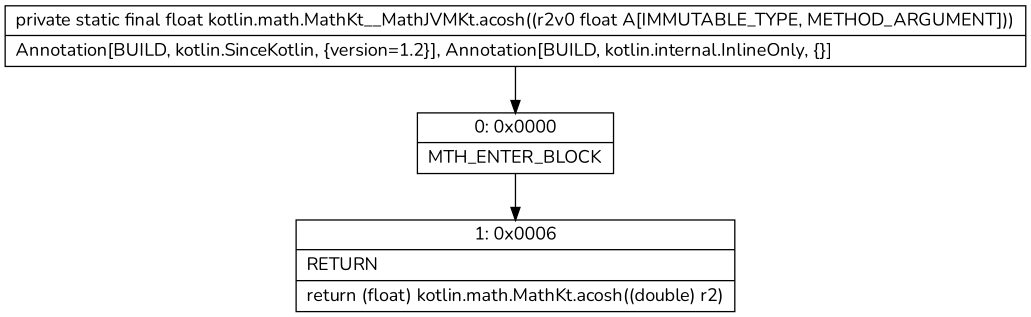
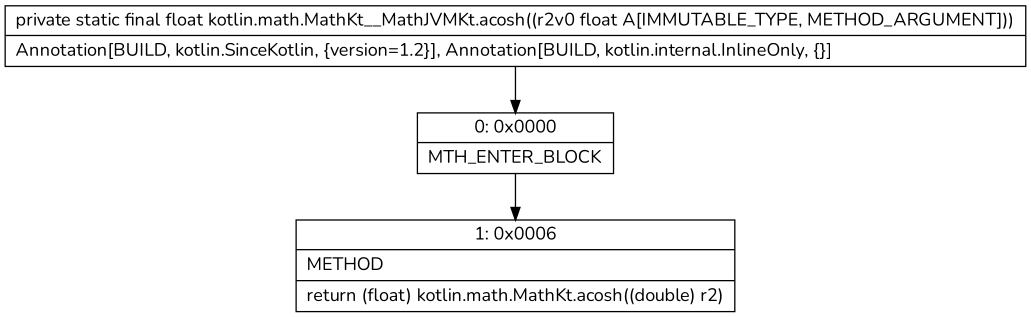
node "1: 0x0006": text "RETURN" -> "METHOD"
